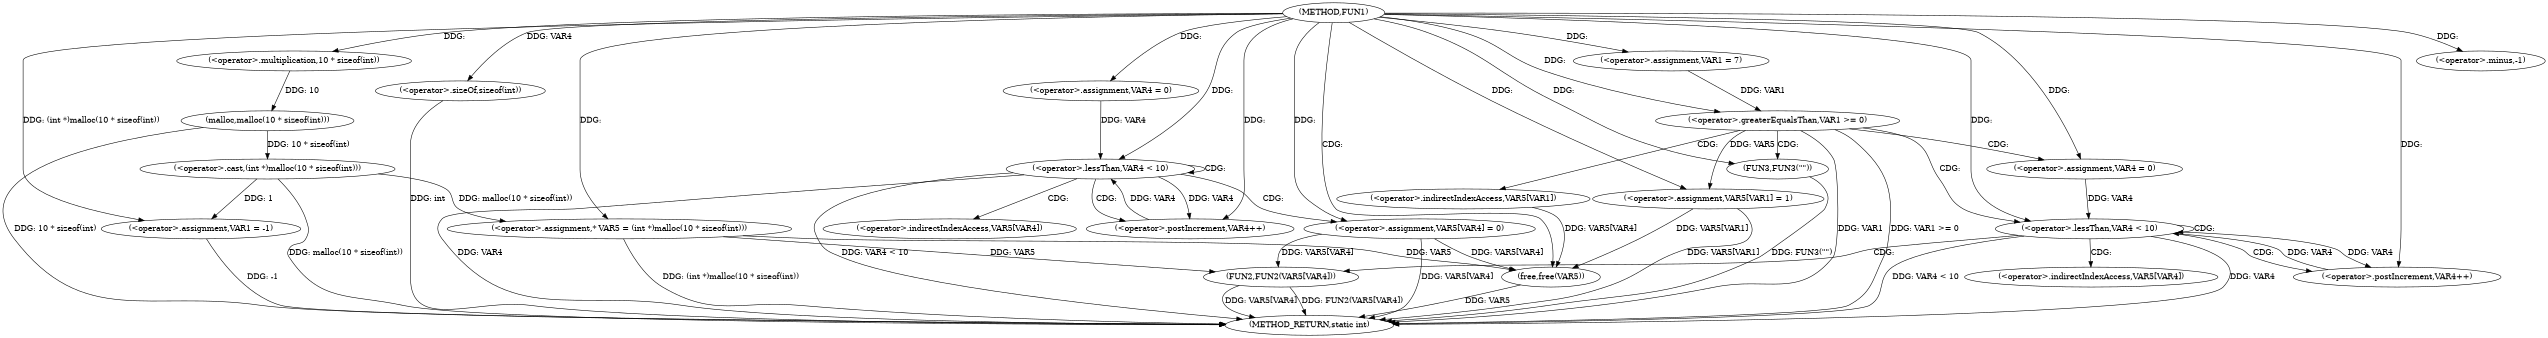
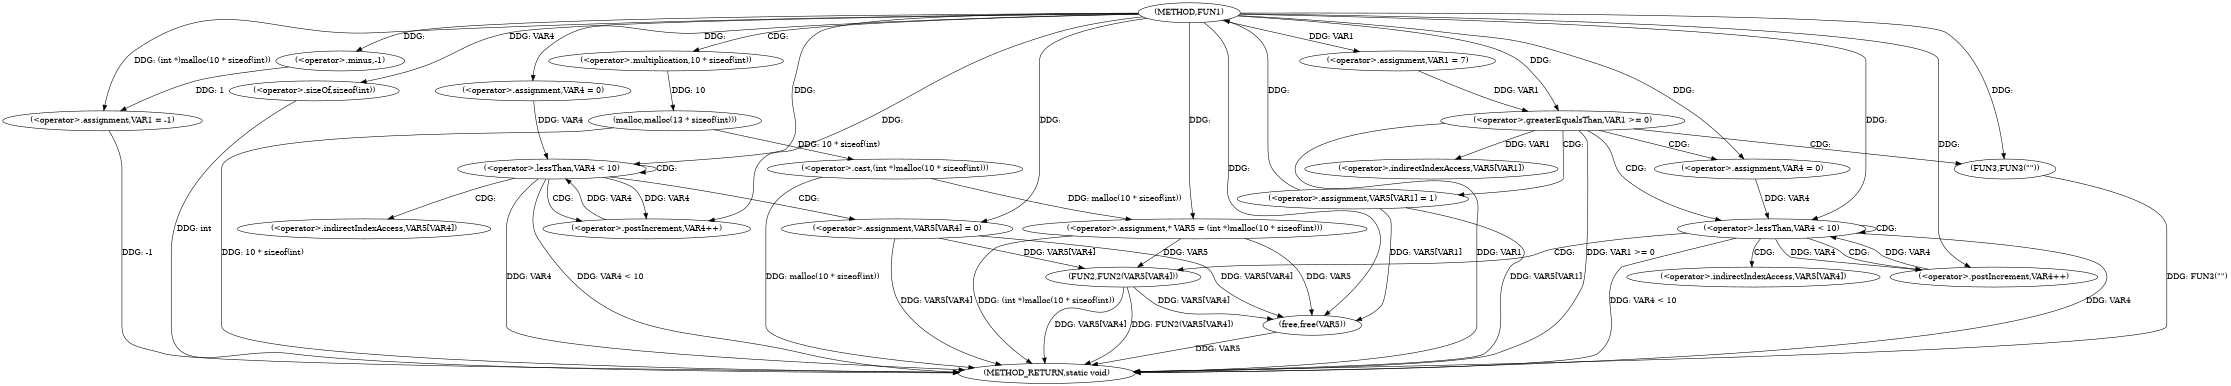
edge "(METHOD,FUN1)" -> "(<operator>.multiplication,10 * sizeof(int))": label "DDG: " -> "CDG: "
edge "(METHOD,FUN1)" -> "(<operator>.assignment,VAR1 = 7)": label "DDG: " -> "DDG: VAR1"
edge "(METHOD,FUN1)" -> "(<operator>.assignment,VAR5[VAR1] = 1)": reversed
node "(malloc,malloc(10 * sizeof(int)))": label "(malloc,malloc(10 * sizeof(int)))" -> "(malloc,malloc(13 * sizeof(int)))"
edge "(METHOD,FUN1)" -> "(free,free(VAR5))": label "CDG: " -> "DDG: "
edge "(<operator>.greaterEqualsThan,VAR1 >= 0)" -> "(<operator>.indirectIndexAccess,VAR5[VAR1])": label "CDG: " -> "DDG: VAR1"
edge "(<operator>.greaterEqualsThan,VAR1 >= 0)" -> "(<operator>.assignment,VAR5[VAR1] = 1)": label "DDG: VAR5" -> "CDG: "
edge "(<operator>.cast,(int *)malloc(10 * sizeof(int)))" -> "(<operator>.assignment,VAR1 = -1)": now "(<operator>.minus,-1)" -> "(<operator>.assignment,VAR1 = -1)"
edge "(<operator>.indirectIndexAccess,VAR5[VAR1])" -> "(free,free(VAR5))": now "(FUN2,FUN2(VAR5[VAR4]))" -> "(free,free(VAR5))"
node "(METHOD_RETURN,static int)": label "(METHOD_RETURN,static int)" -> "(METHOD_RETURN,static void)"
